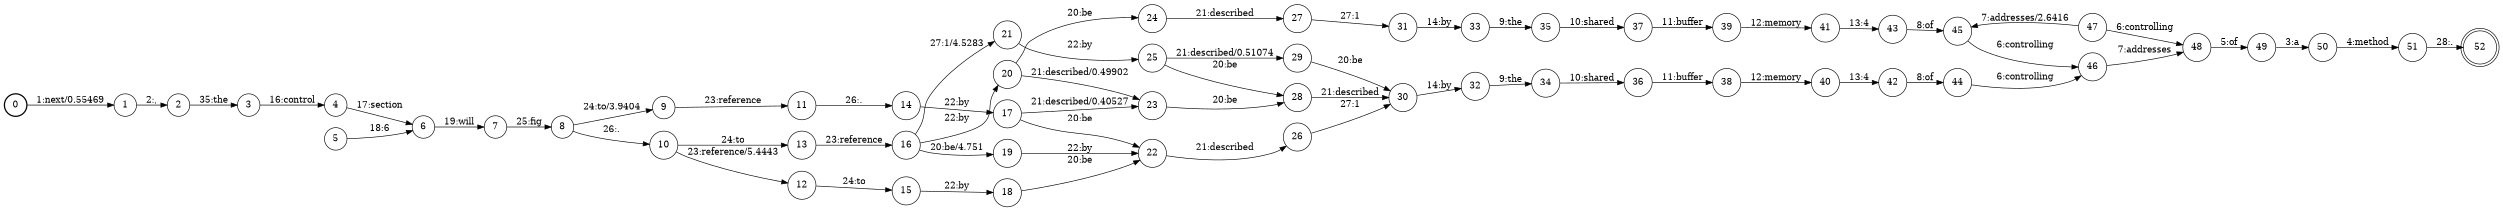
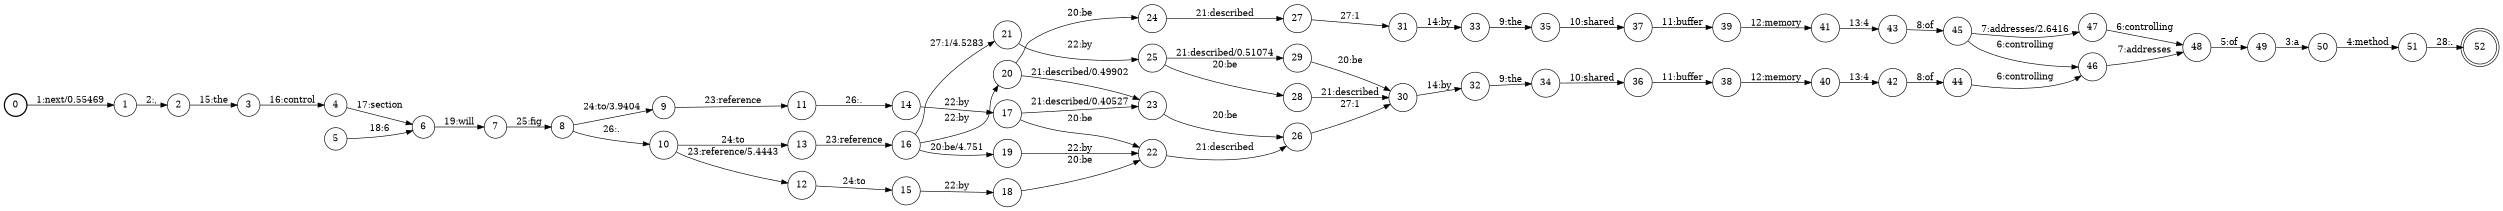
edge "47" -> "45": reversed
edge "2" -> "3": label "35:the" -> "15:the"
edge "23" -> "28": now "23" -> "26"
